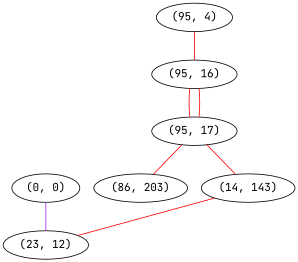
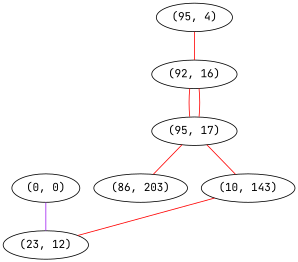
node "(95, 16)": label "(95, 16)" -> "(92, 16)"
node "(14, 143)": label "(14, 143)" -> "(10, 143)"
